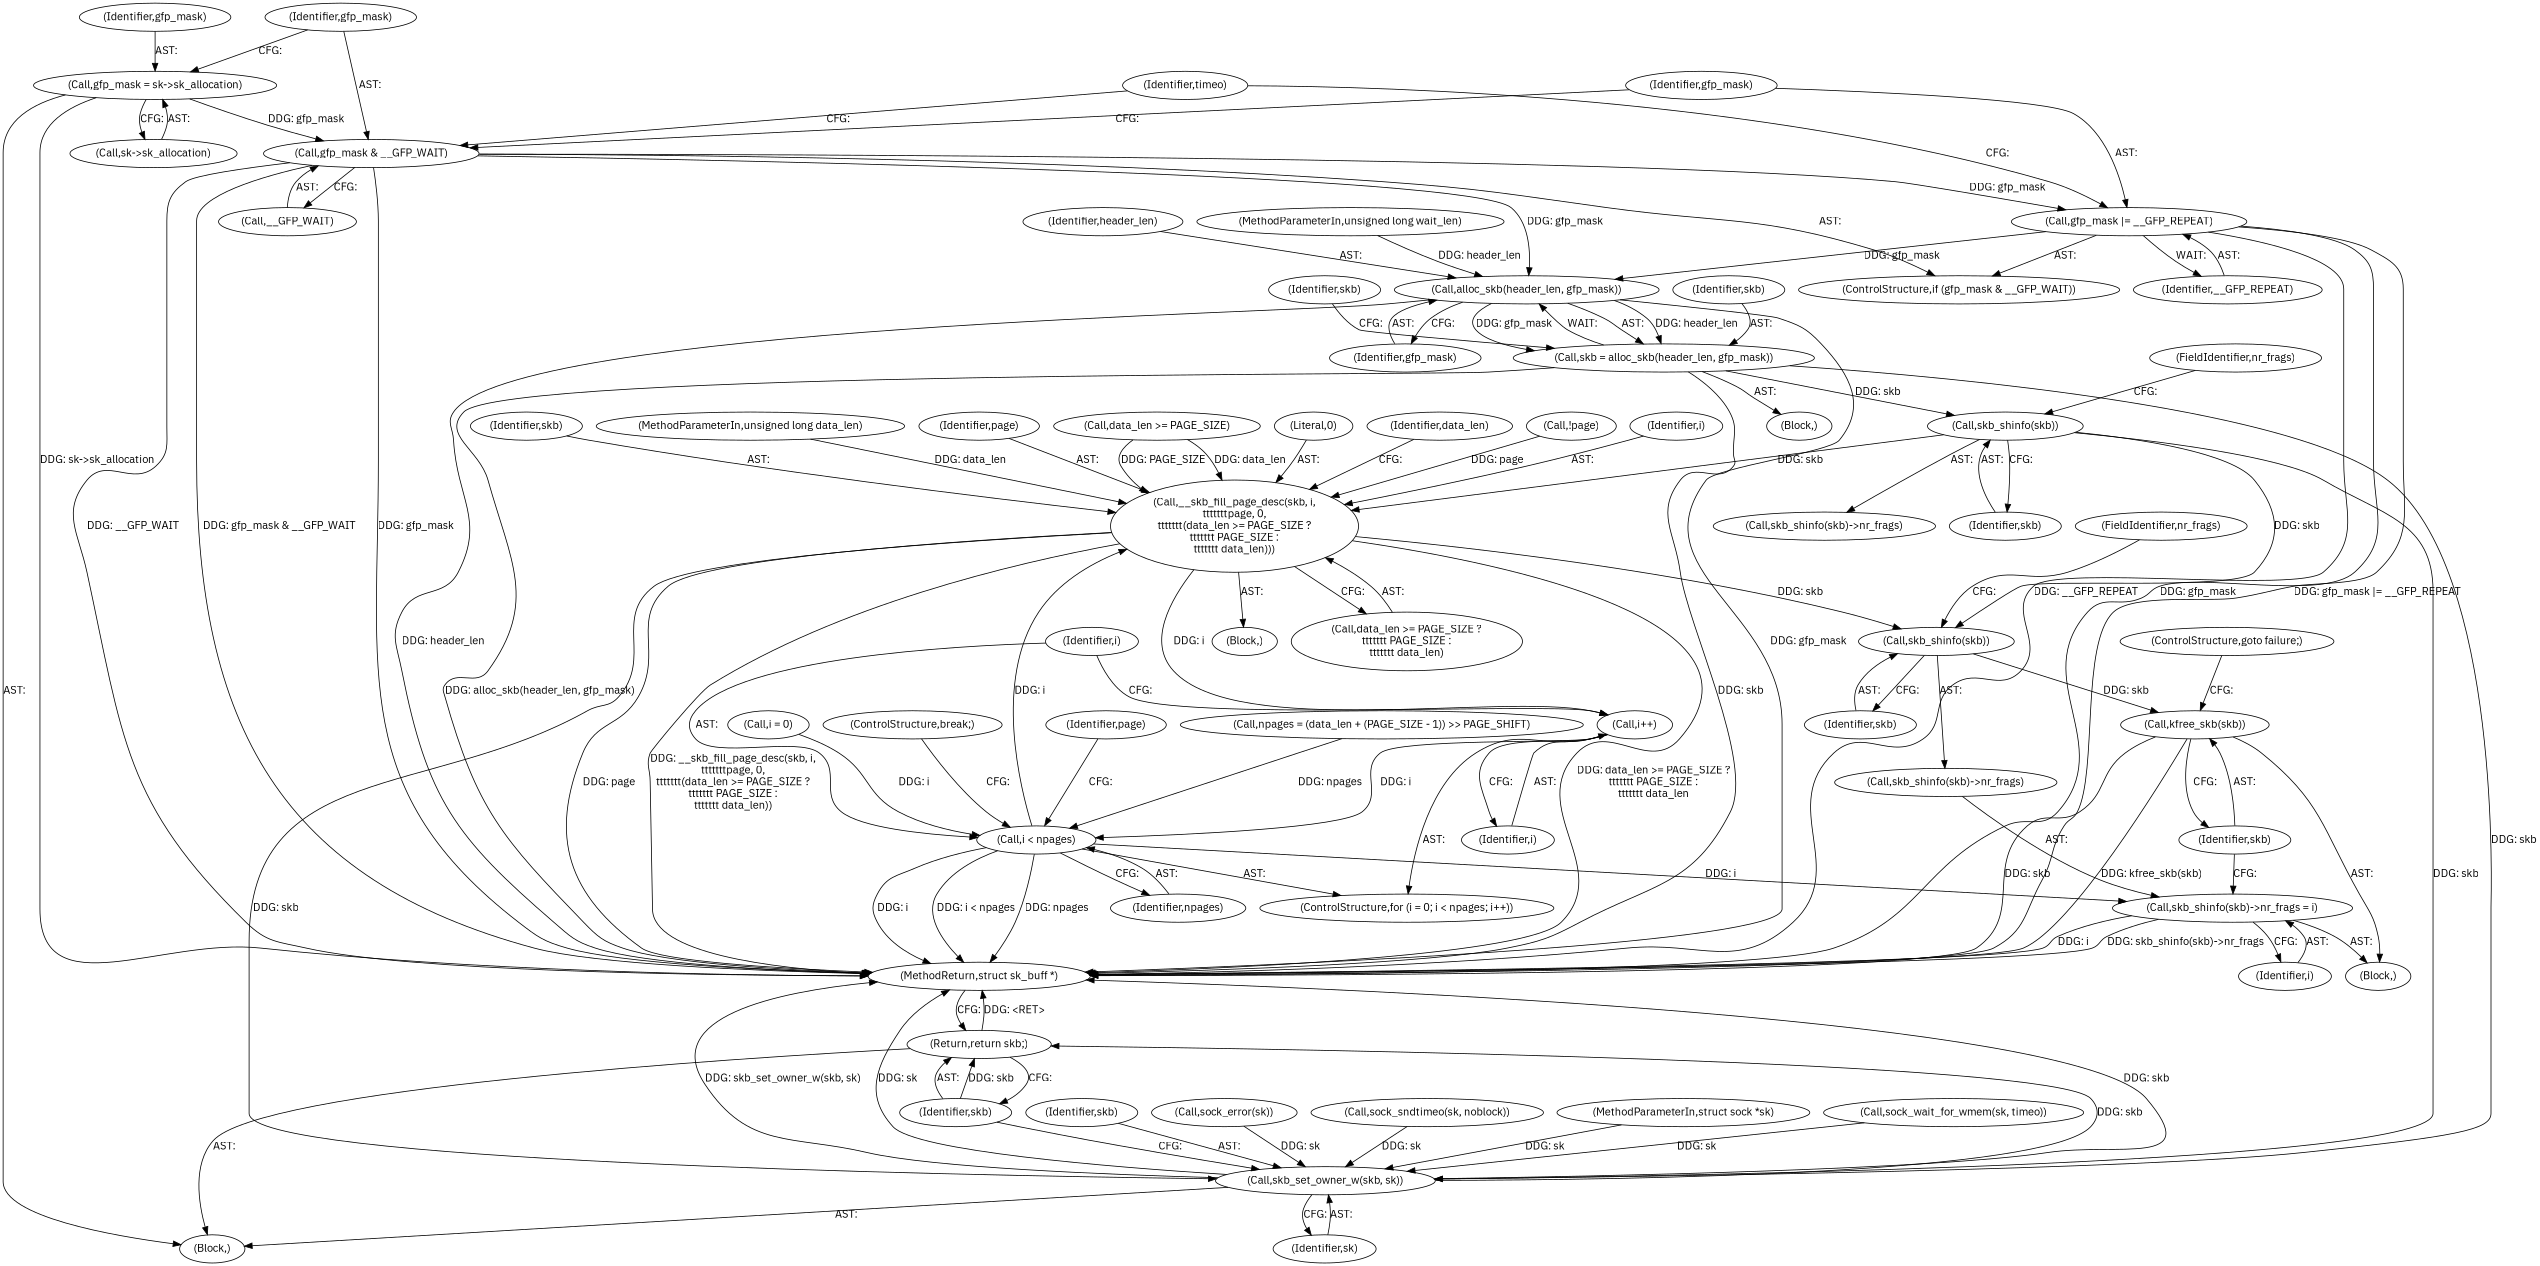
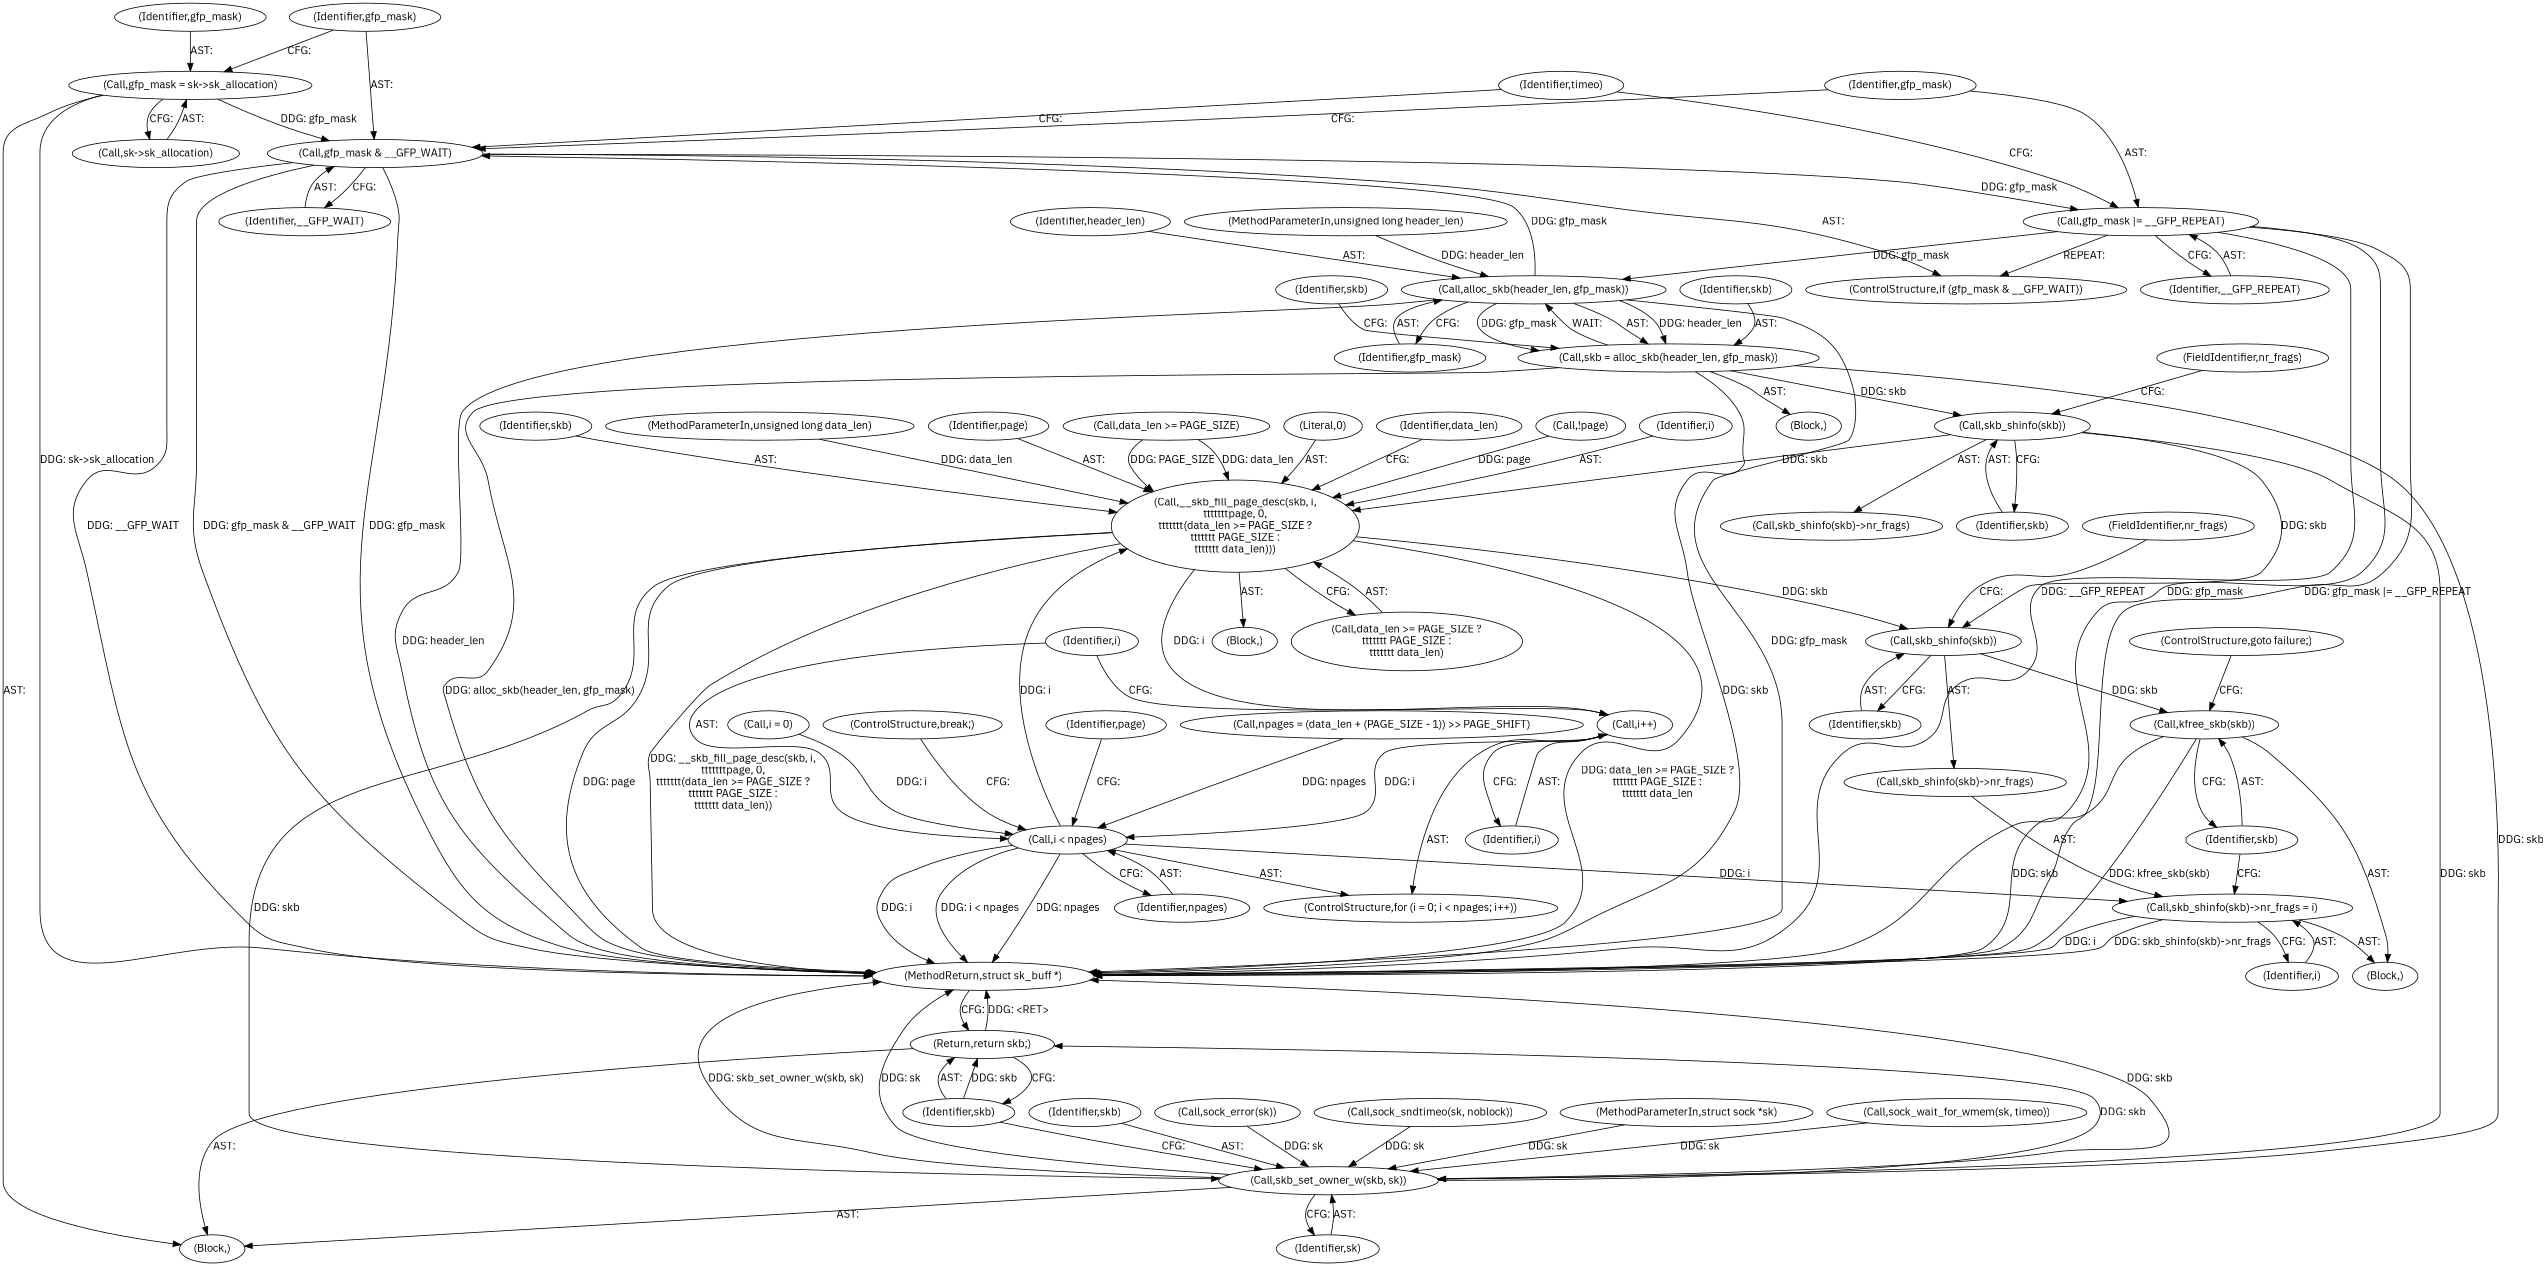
edge "(Call,gfp_mask & __GFP_WAIT)" -> "(Call,alloc_skb(header_len, gfp_mask))": reversed
node "(Call,__GFP_WAIT)": label "(Call,__GFP_WAIT)" -> "(Identifier,__GFP_WAIT)"
node "(MethodParameterIn,unsigned long wait_len)": label "(MethodParameterIn,unsigned long wait_len)" -> "(MethodParameterIn,unsigned long header_len)"
edge "(Call,gfp_mask |= __GFP_REPEAT)" -> "(ControlStructure,if (gfp_mask & __GFP_WAIT))": label "AST: " -> "REPEAT: "
edge "(Call,gfp_mask |= __GFP_REPEAT)" -> "(Identifier,__GFP_REPEAT)": label "WAIT: " -> "CFG: "
